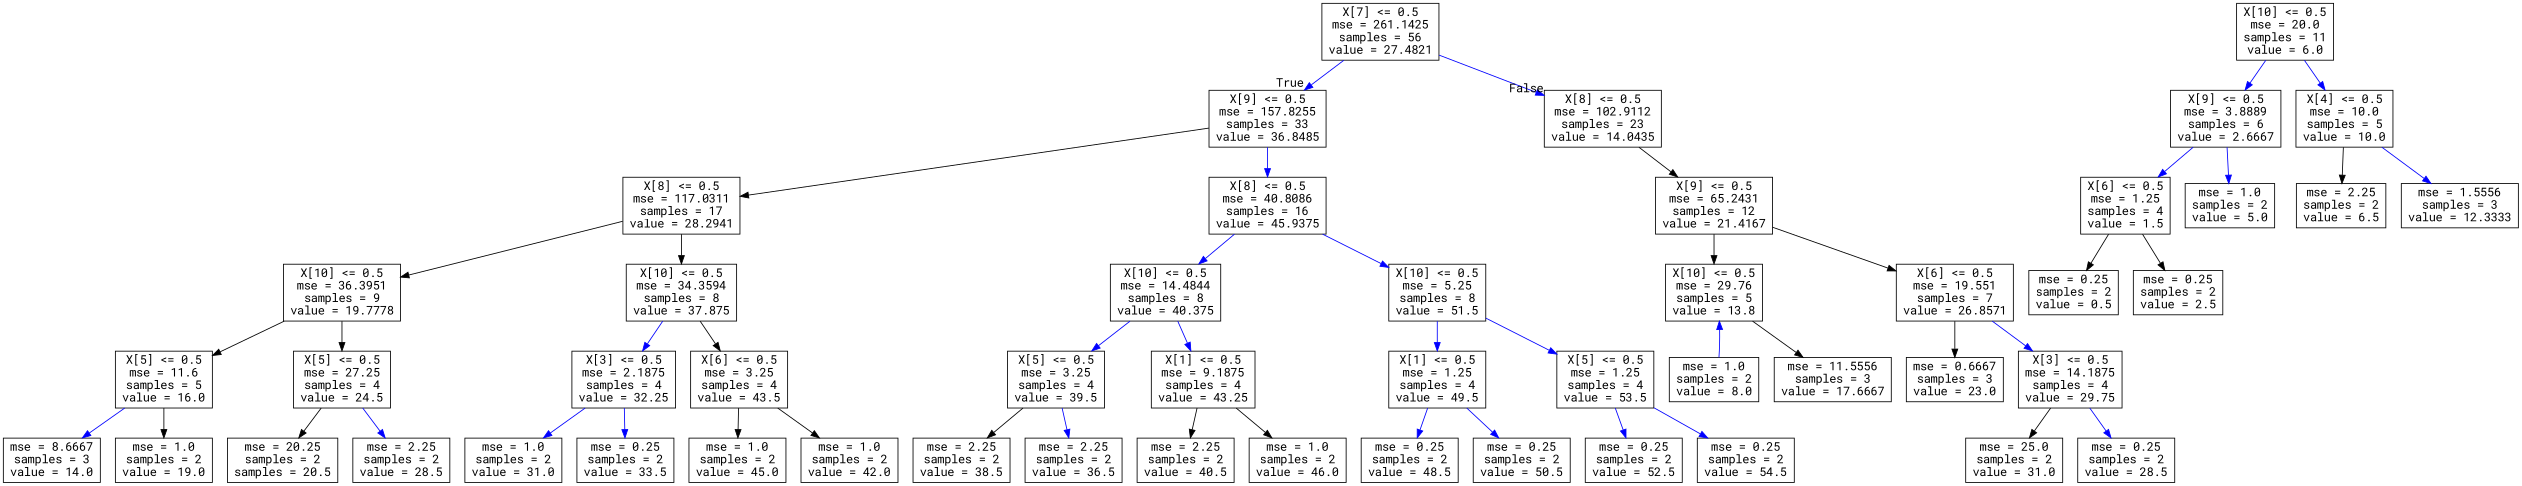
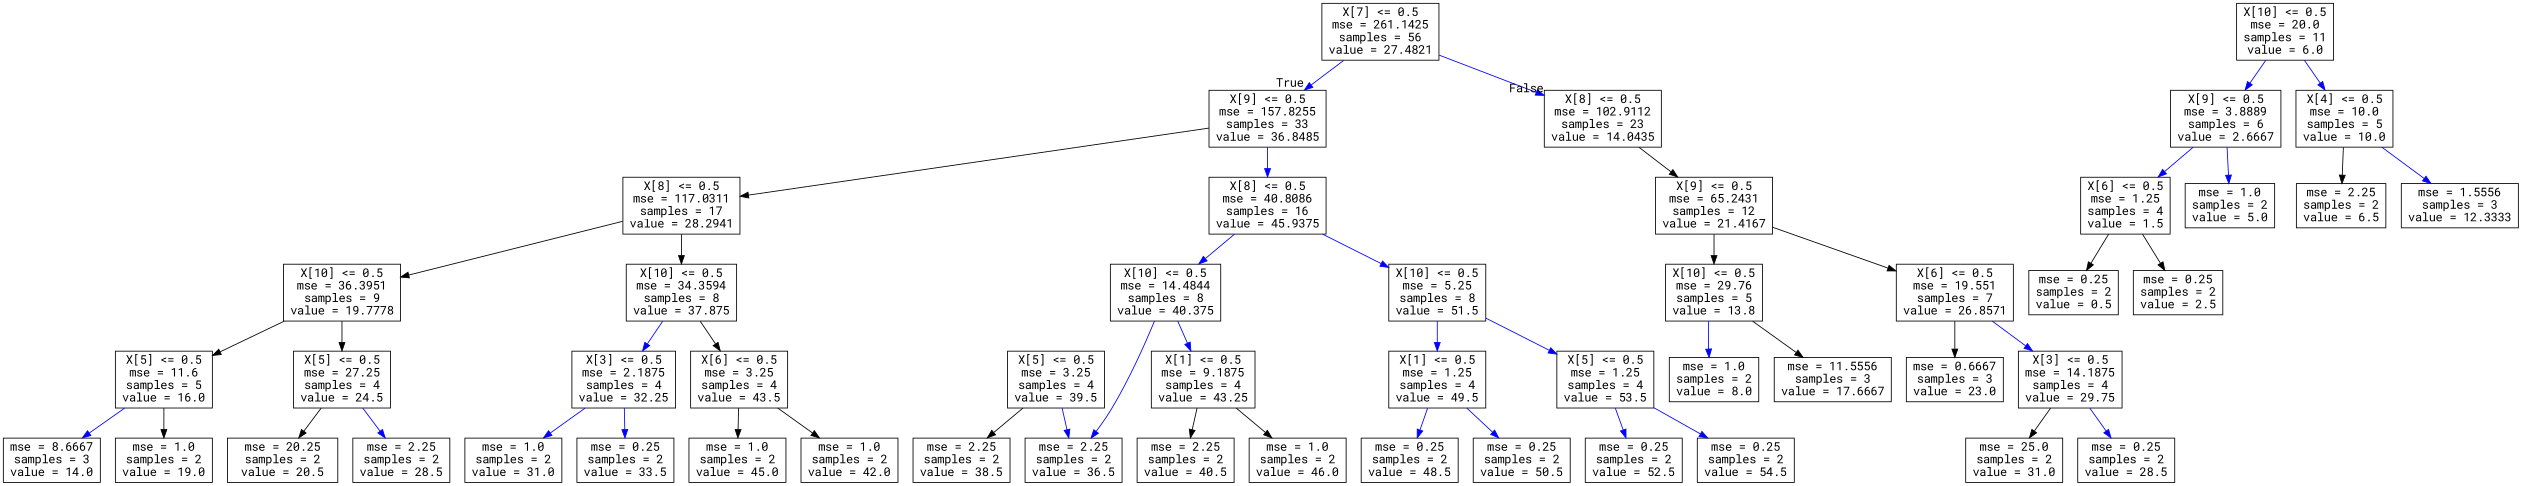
edge "X[10] <= 0.5 mse = 14.4844 samples = 8 value = 40.375" -> "X[5] <= 0.5 mse = 3.25 samples = 4 value = 39.5": now "X[10] <= 0.5 mse = 14.4844 samples = 8 value = 40.375" -> "mse = 2.25 samples = 2 value = 36.5"
edge "mse = 1.0 samples = 2 value = 8.0" -> "X[10] <= 0.5 mse = 29.76 samples = 5 value = 13.8": reversed
node "mse = 20.25 samples = 2 samples = 20.5": label "mse = 20.25 samples = 2 samples = 20.5" -> "mse = 20.25 samples = 2 value = 20.5"
